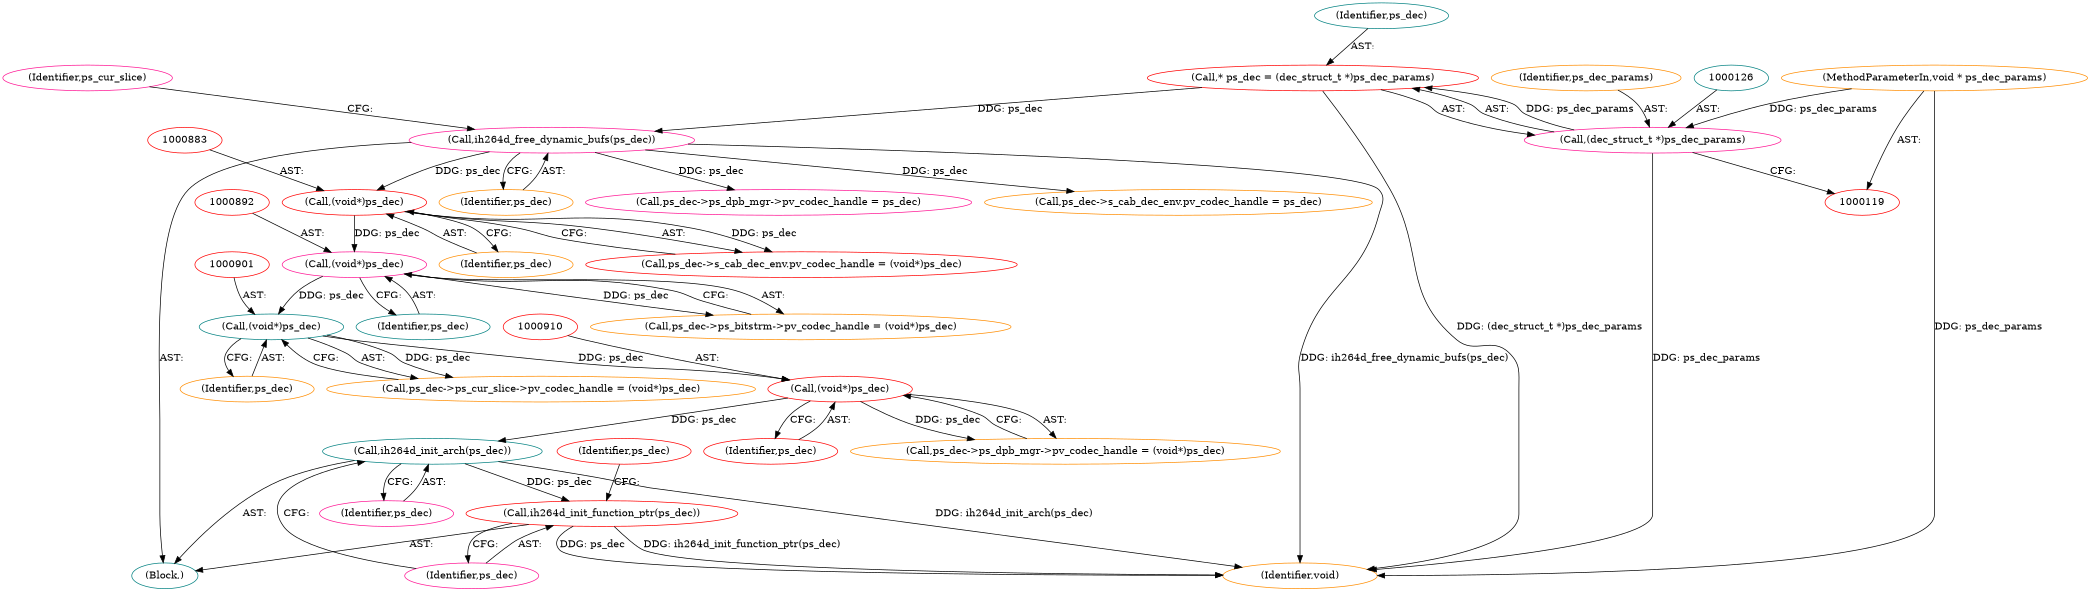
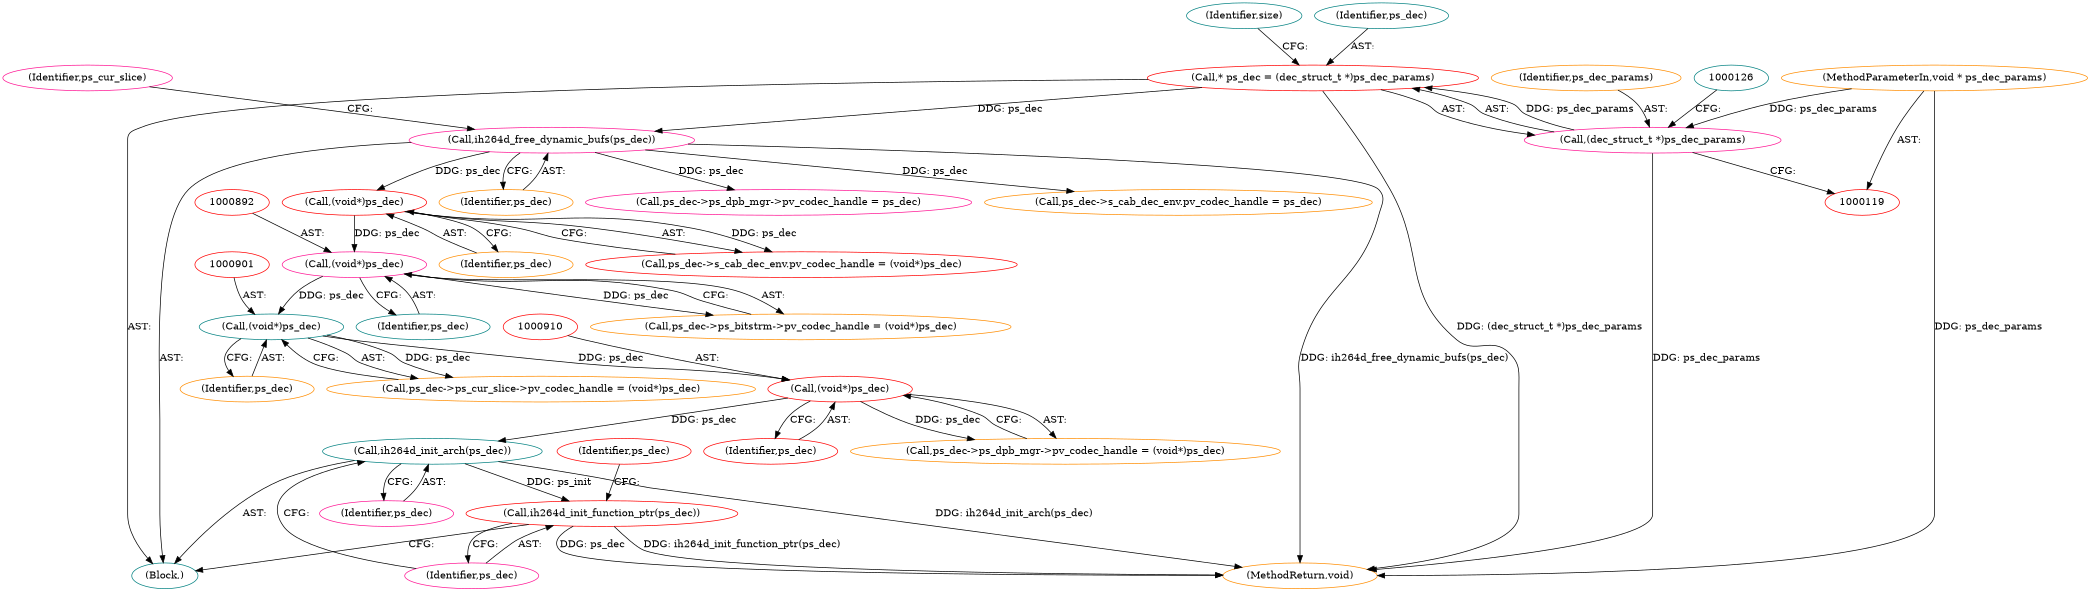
node "(Identifier,size)": added
edge "(Call,* ps_dec = (dec_struct_t *)ps_dec_params)" -> "(Block,)": added, label "AST:"
edge "1000126" -> "(Call,(dec_struct_t *)ps_dec_params)": label "AST: " -> "CFG: "
node "1000883": removed
edge "(Call,ih264d_init_arch(ps_dec))" -> "(Call,ih264d_init_function_ptr(ps_dec))": label "DDG: ps_dec" -> "DDG: ps_init"
edge "(Call,ih264d_init_function_ptr(ps_dec))" -> "(Block,)": label "AST: " -> "CFG: "
node "(Identifier,void)": label "(Identifier,void)" -> "(MethodReturn,void)"
